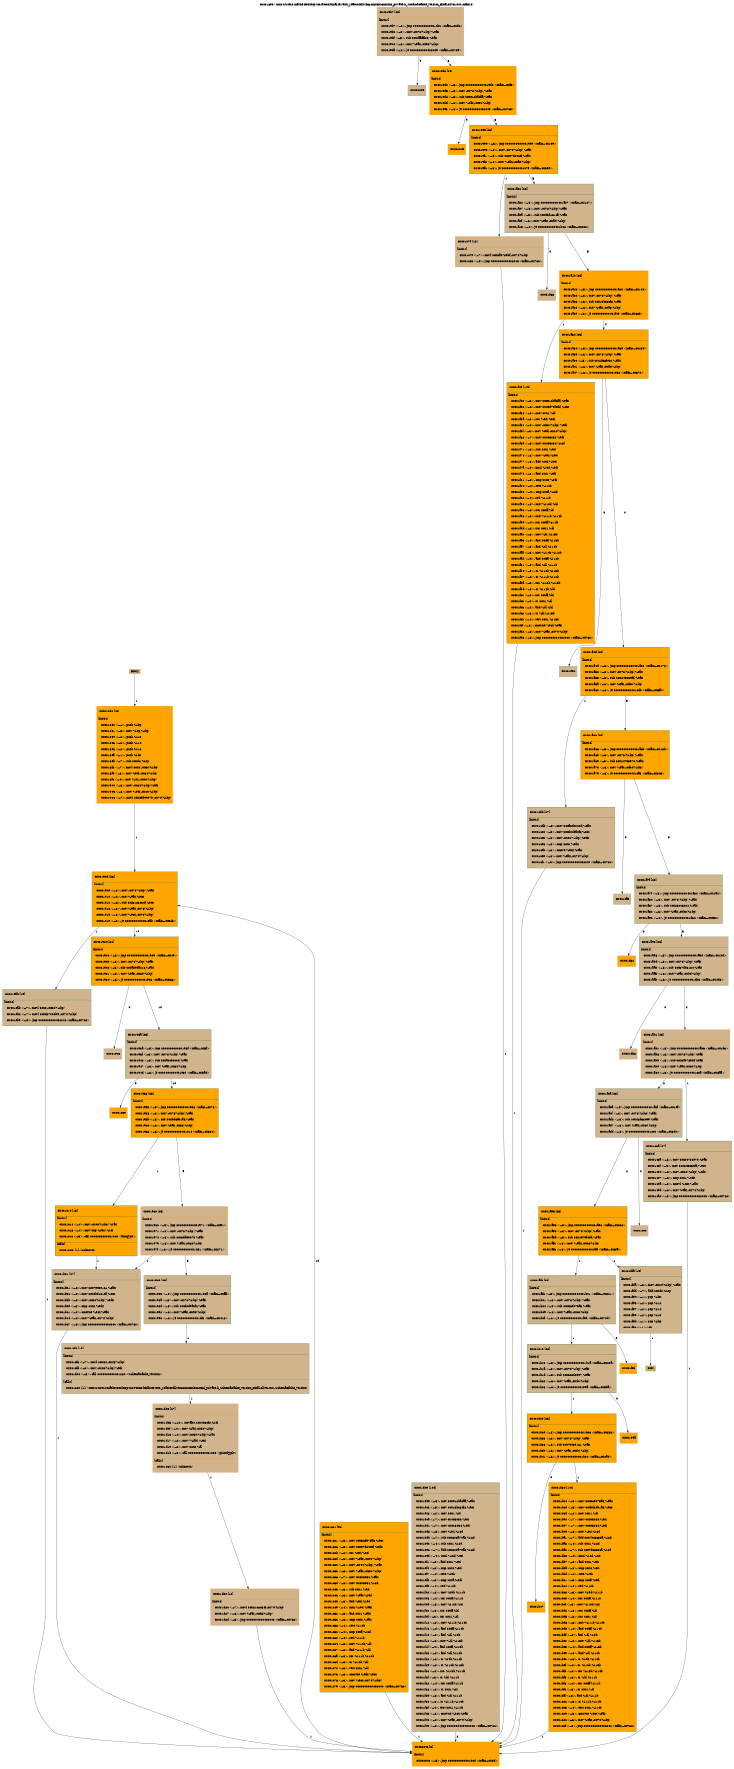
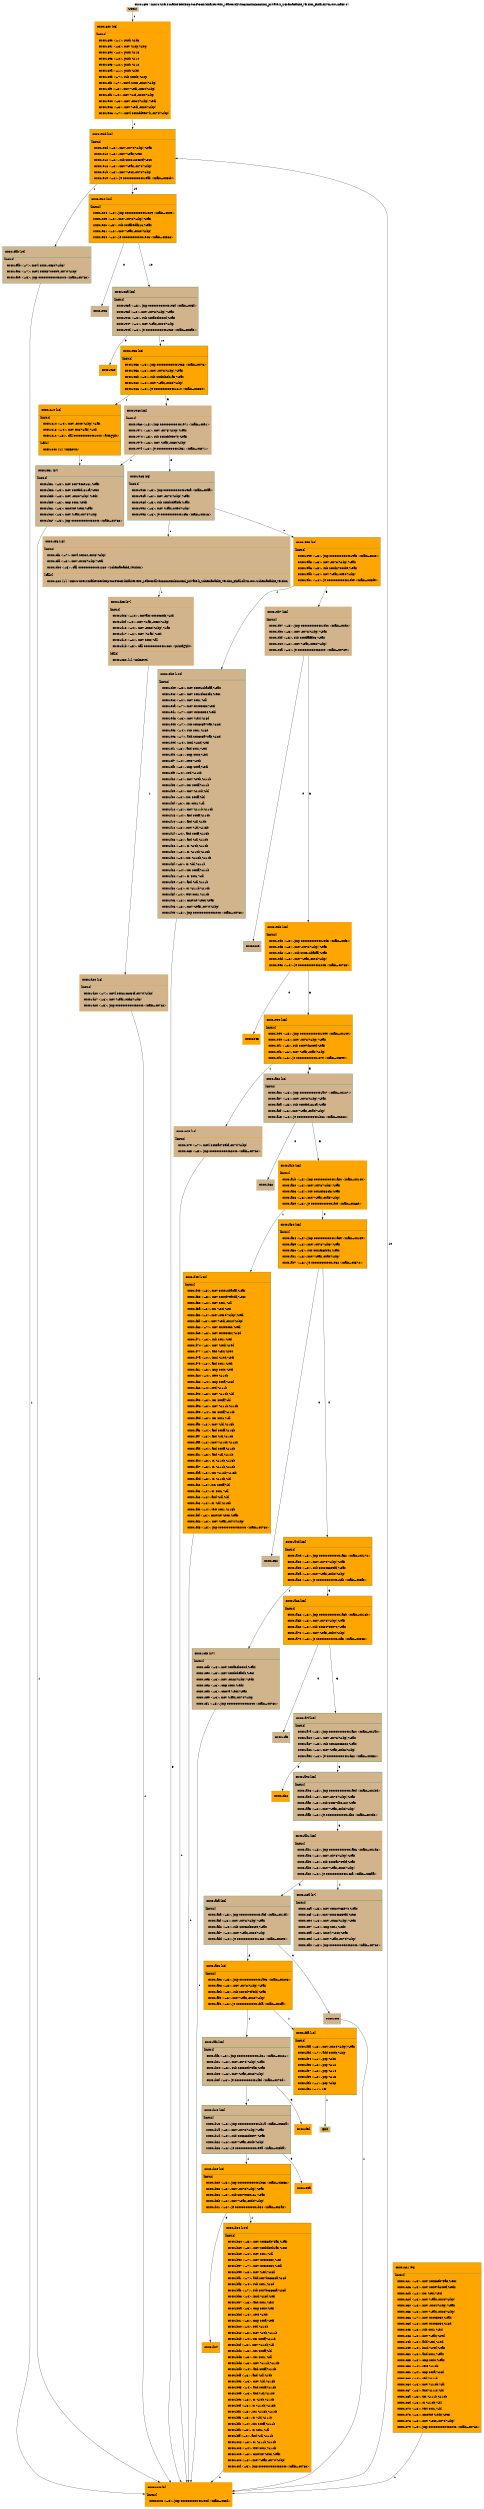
node "0x40199e [25]": added
node "Entry": label "Entry" -> "Users"
node "0x401db8": removed
node "0x401fda [19]": fillcolor tan -> orange
node "0x401cf6 [15]": color teal -> darkorange
edge "0x401c8a [27]" -> "0x40204c [5]": now "0x401cc0" -> "0x40204c [5]"
